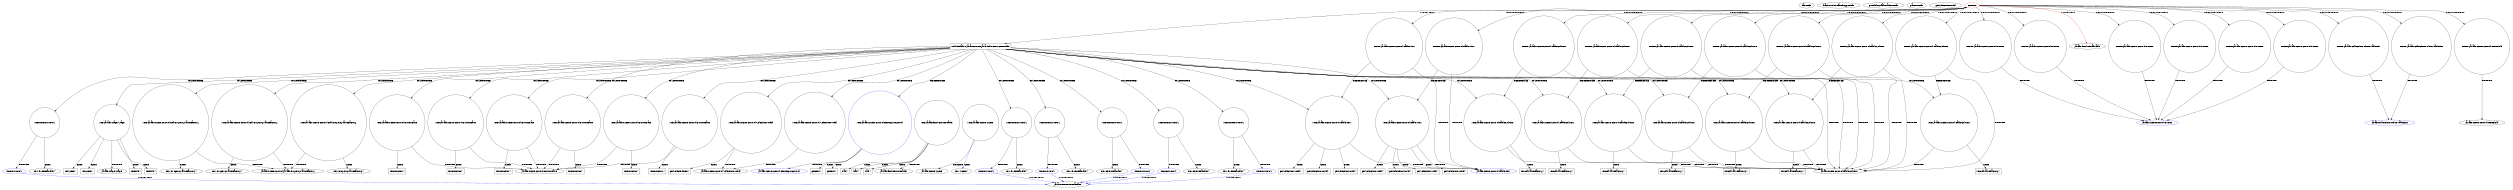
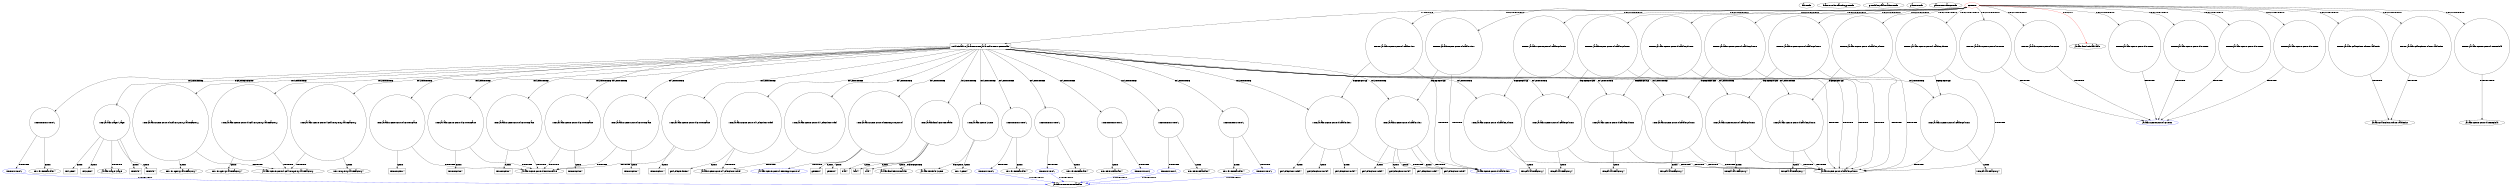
node "getSelectionModel": label "getSelectionModel" -> "patternInstancesInfo"
edge "CLIENT" -> "void initialize(java.net.URL,java.util.ResourceBundle)": label "IMPLEMENT" -> "OVERRIDE"
edge "CLIENT" -> "javafx.fxml.Initializable": label "IMPLEMENT" -> "OF_CALL"
edge "void initialize(java.net.URL,java.util.ResourceBundle)" -> "VAR:javafx.fxml.FXMLLoader": added, label "INSTANTIATE"
edge "void initialize(java.net.URL,java.util.ResourceBundle)" -> "VAR:javafx.scene.Scene": added, label "INSTANTIATE"
edge "void initialize(java.net.URL,java.util.ResourceBundle)" -> "VAR:javafx.stage.Stage": label "INSTANTIATE" -> "DECLARE_FIELD"
edge "void initialize(java.net.URL,java.util.ResourceBundle)" -> "VAR:javafx.scene.control.TextInputControl": label "REFERENCE" -> "INSTANTIATE"
edge "FIELD:javafx.scene.control.TextField" -> "javafx.scene.control.TextField": label "OF_TYPE" -> "IMPLEMENT"
node "VAR:javafx.scene.control.TextInputControl": color blue -> black
node "javafx.collections.ObservableList": color blue -> black
edge "VAR:javafx.scene.Scene" -> "new Scene()": color blue -> black
edge "VAR:javafx.fxml.FXMLLoader" -> "javafx.fxml.FXMLLoader": label "OF_TYPE" -> "OF_DECLARE"
node "javafx.scene.control.javafx.PropertyValueFactory": label "javafx.scene.control.javafx.PropertyValueFactory" -> "javafx.scene.control.cell.PropertyValueFactory"
node "javafx.scene.Scene": label "javafx.scene.Scene" -> "javafx.setTitle.Scene"
node "java.event.EventHandler": label "java.event.EventHandler" -> "javafx.event.EventHandler"
